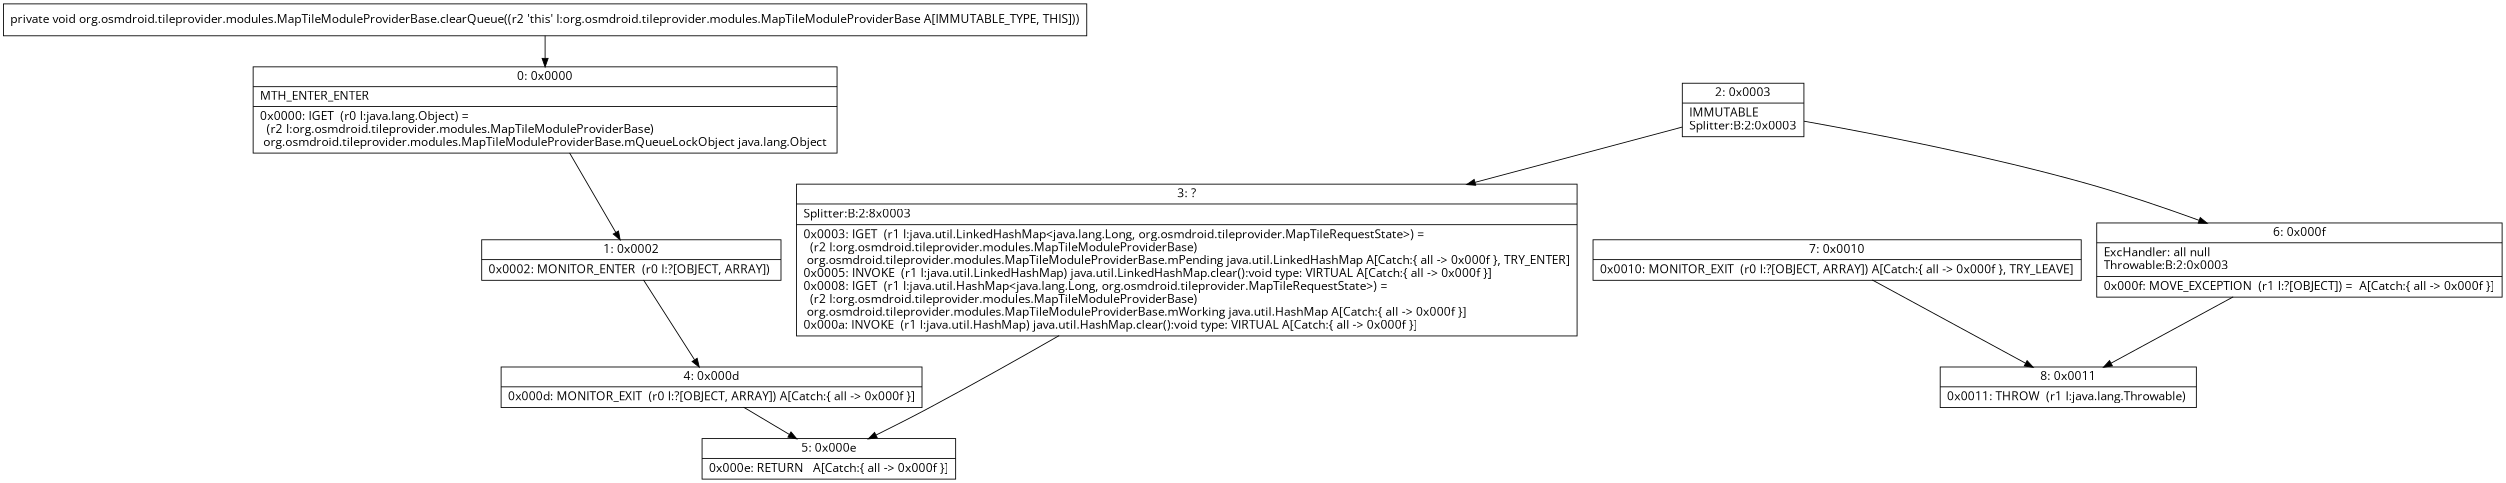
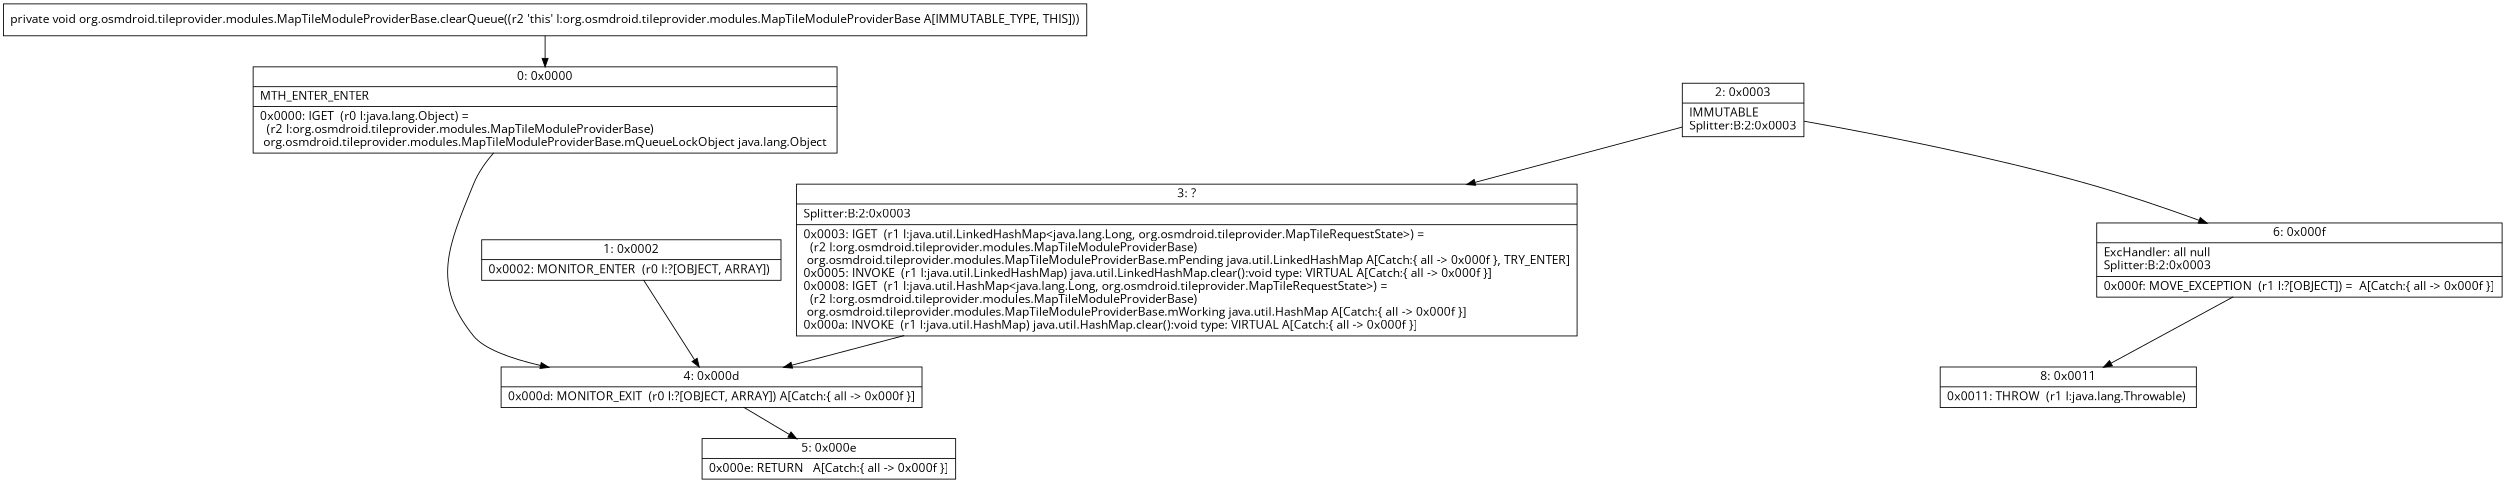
edge "0: 0x0000" -> "1: 0x0002": now "0: 0x0000" -> "4: 0x000d"
node "3: ?": text "Splitter:B:2:8x0003" -> "Splitter:B:2:0x0003"
node "7: 0x0010": removed
node "6: 0x000f": text "Throwable:B:2:0x0003" -> "Splitter:B:2:0x0003"
edge "3: ?" -> "5: 0x000e": now "3: ?" -> "4: 0x000d"
